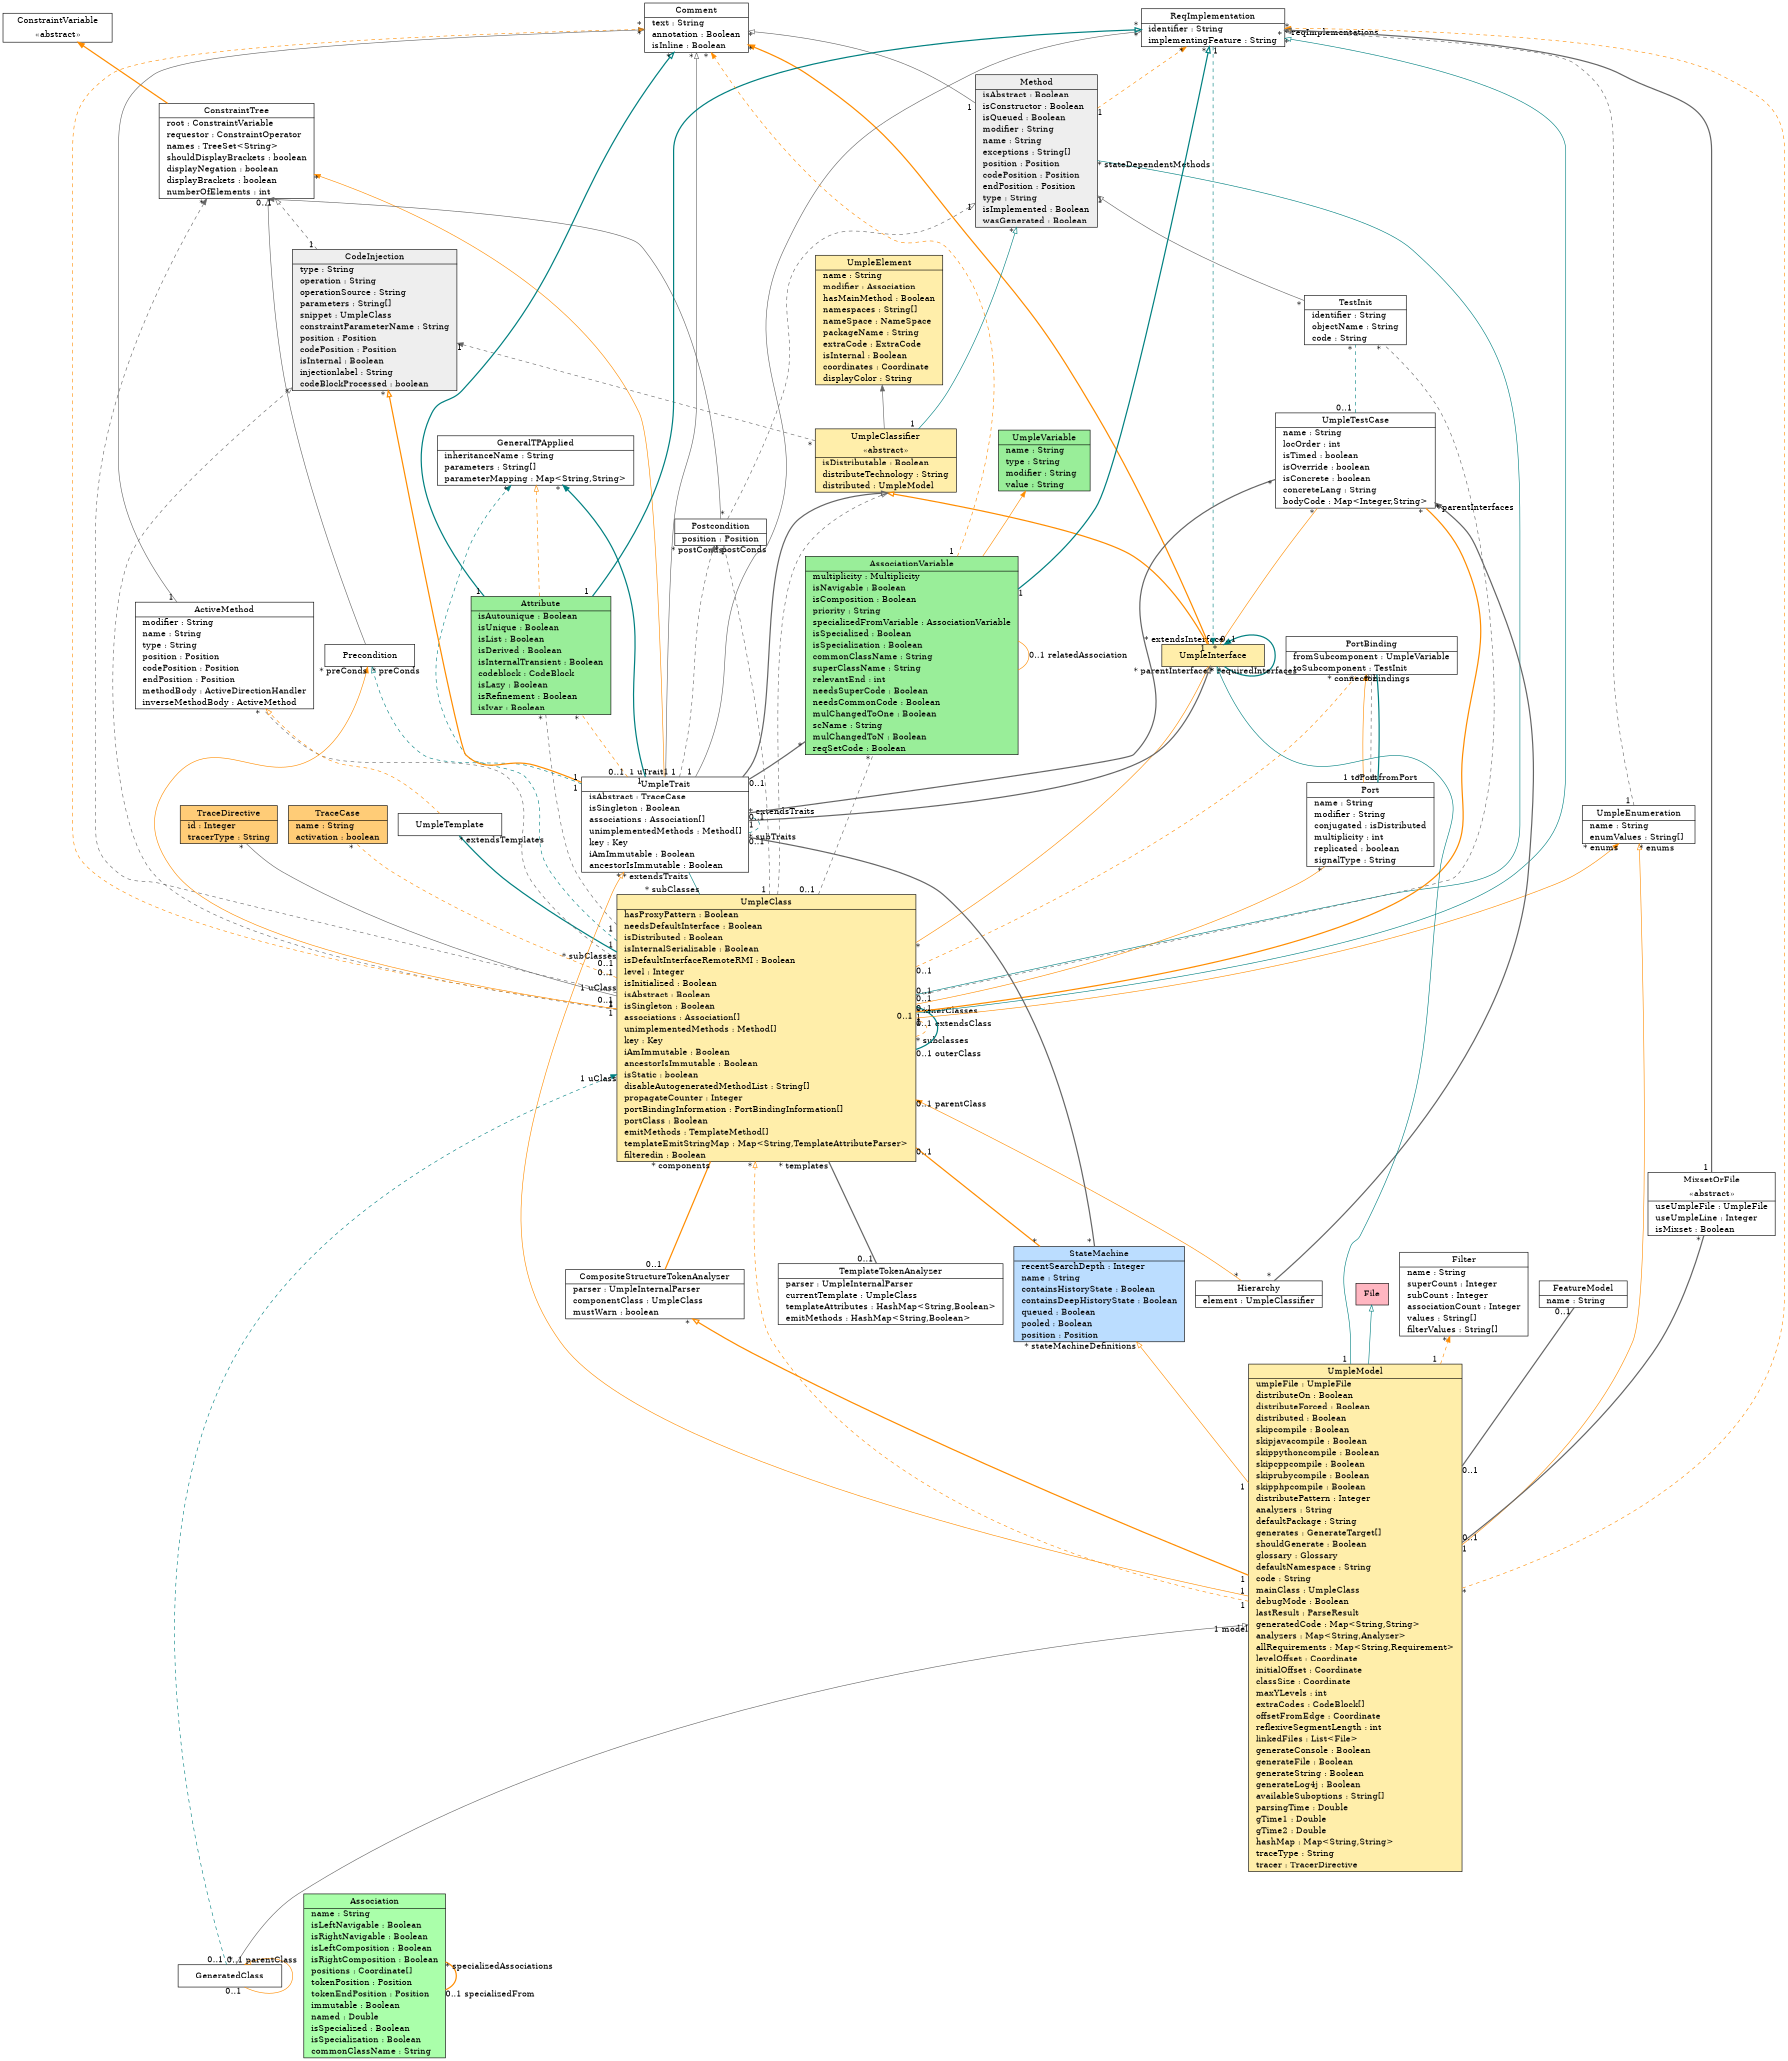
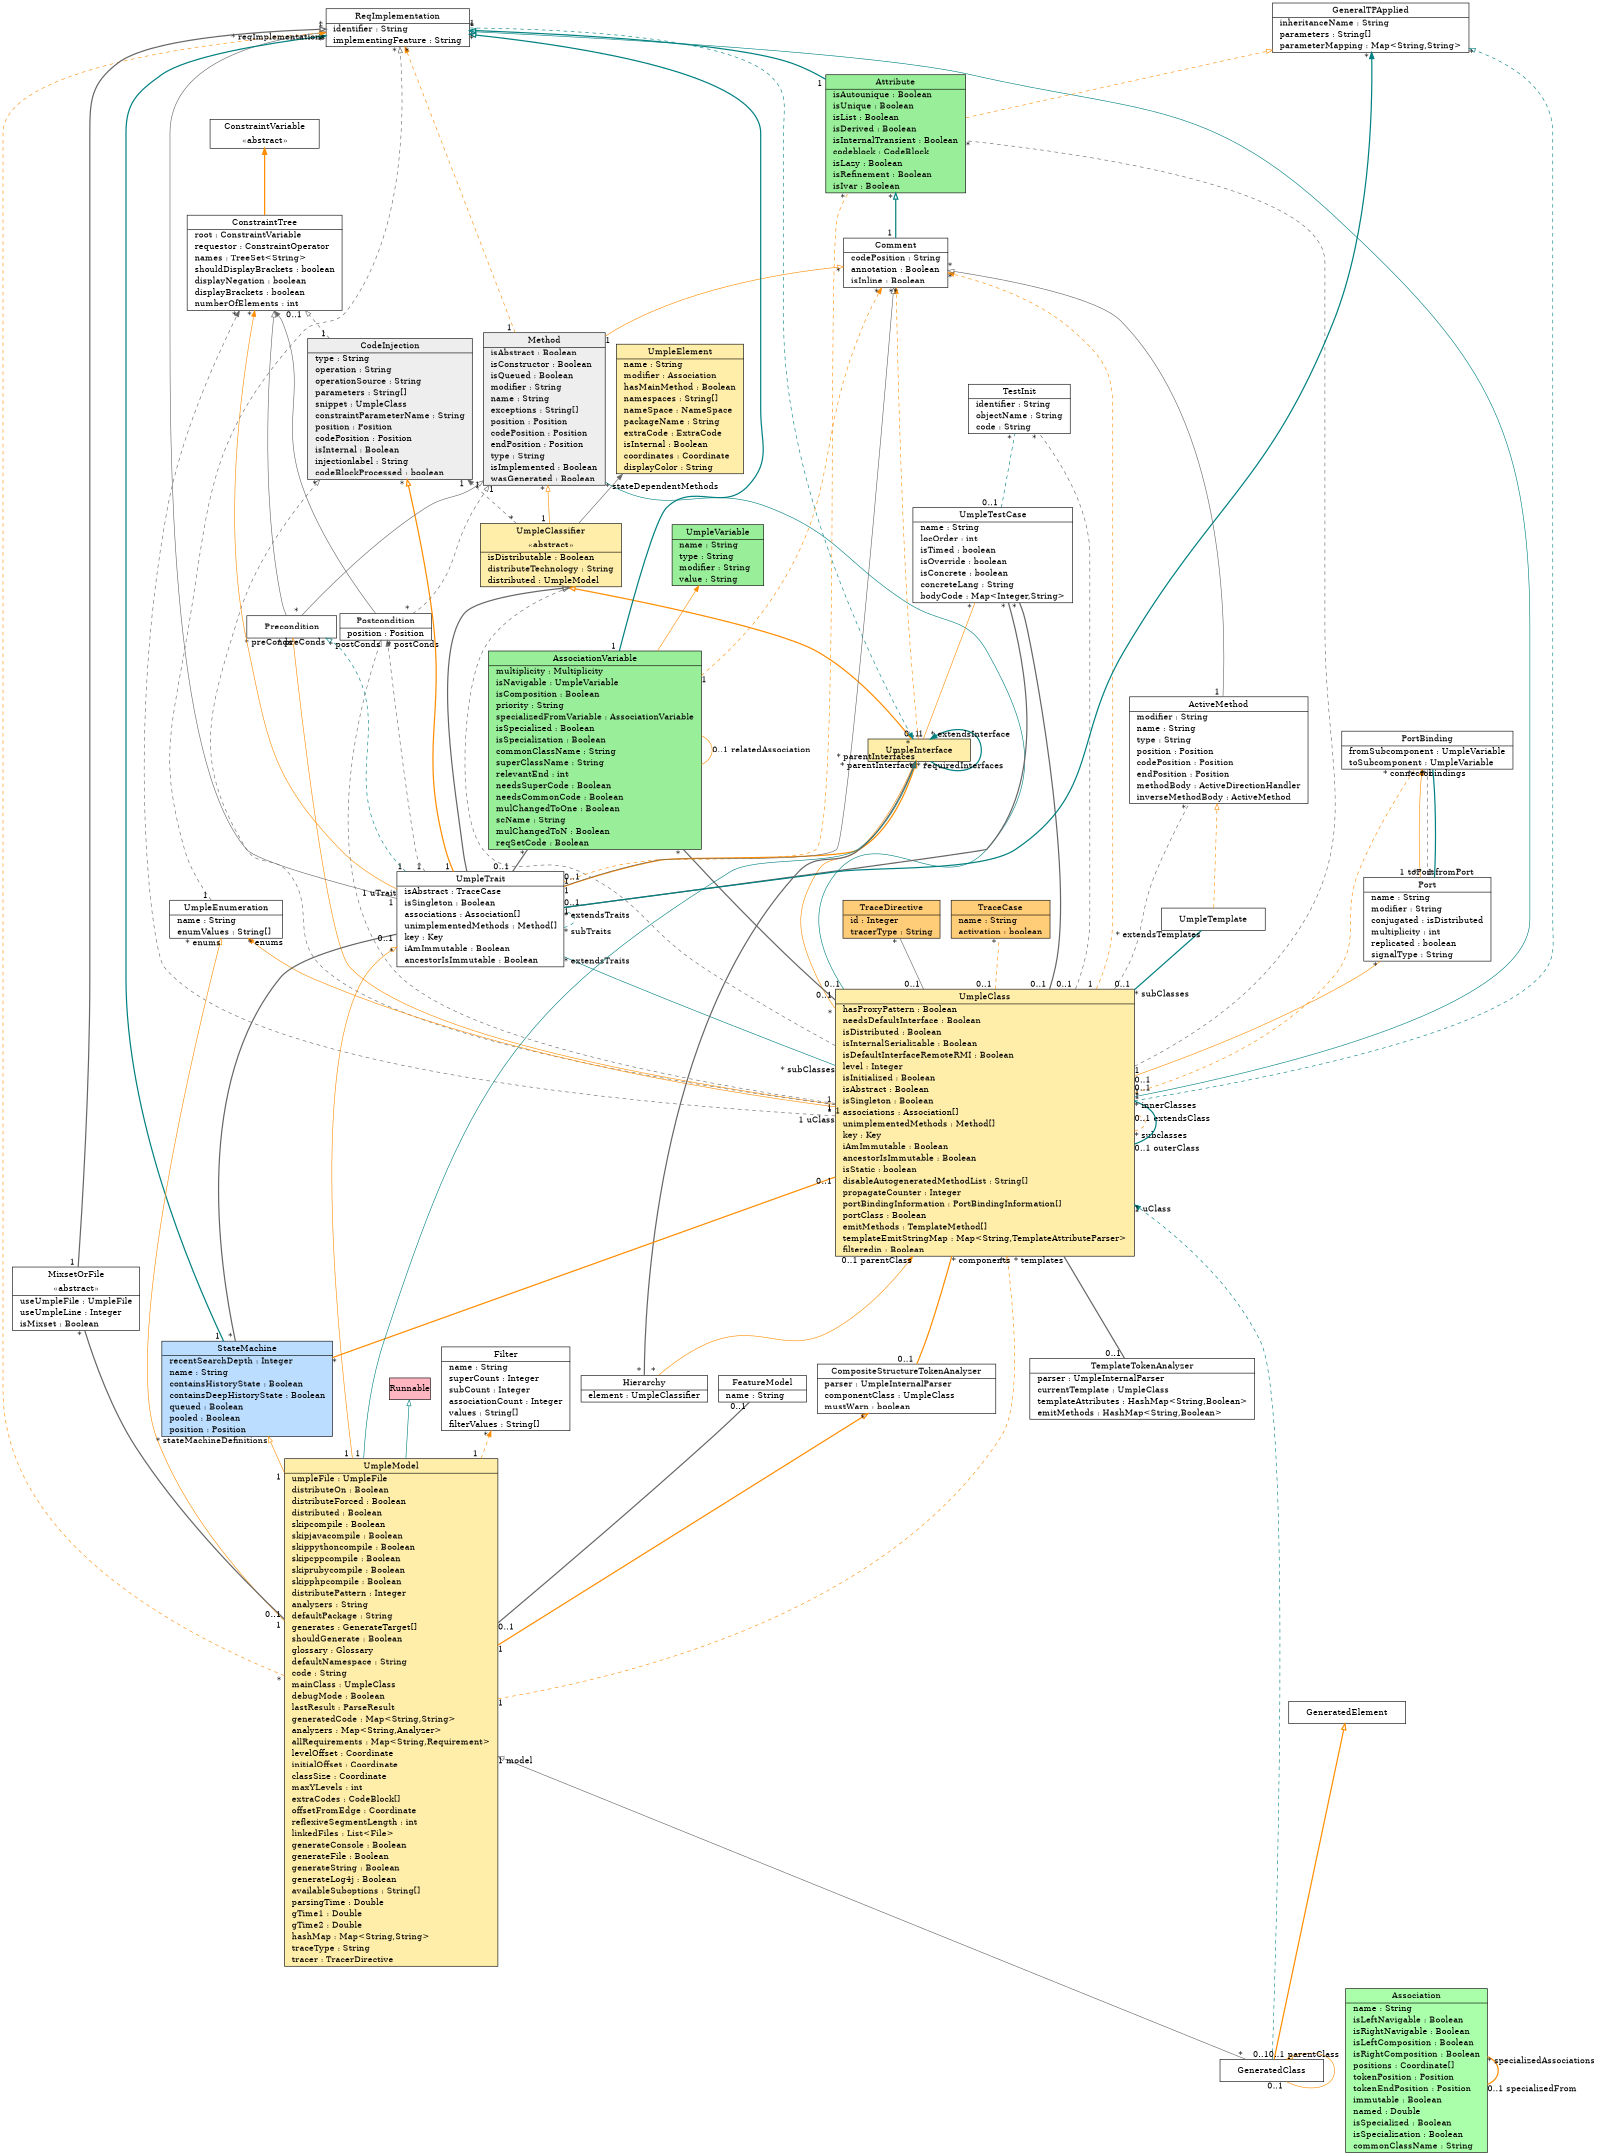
node "Comment": text "text : String" -> "codePosition : String"
edge "Method" -> "Comment": color gray40 -> darkorange
edge "TestInit" -> "Method": now "Precondition" -> "Method"
edge "UmpleInterface" -> "Comment": style bold -> dashed
edge "Attribute" -> "Comment": reversed
edge "UmpleClassifier" -> "Method": color teal -> darkorange
node "AssociationVariable": text "isNavigable : Boolean" -> "isNavigable : UmpleVariable"
edge "StateMachine" -> "ReqImplementation": added
node "PortBinding": text "toSubcomponent : TestInit" -> "toSubcomponent : UmpleVariable"
edge "UmpleClass" -> "GeneralTPApplied": arrowhead normal -> onormal
edge "UmpleTrait" -> "UmpleInterface": color gray40 -> darkorange
edge "AssociationVariable" -- "UmpleClass": style dashed -> bold
edge "UmpleClass" -> "Precondition": arrowhead normal -> onormal
edge "UmpleTestCase" -- "UmpleClass": color darkorange -> gray40
edge "Hierarchy" -> "UmpleTestCase": now "Hierarchy" -> "UmpleInterface"
node "File": label "File" -> "Runnable"
node "GeneratedElement": added
